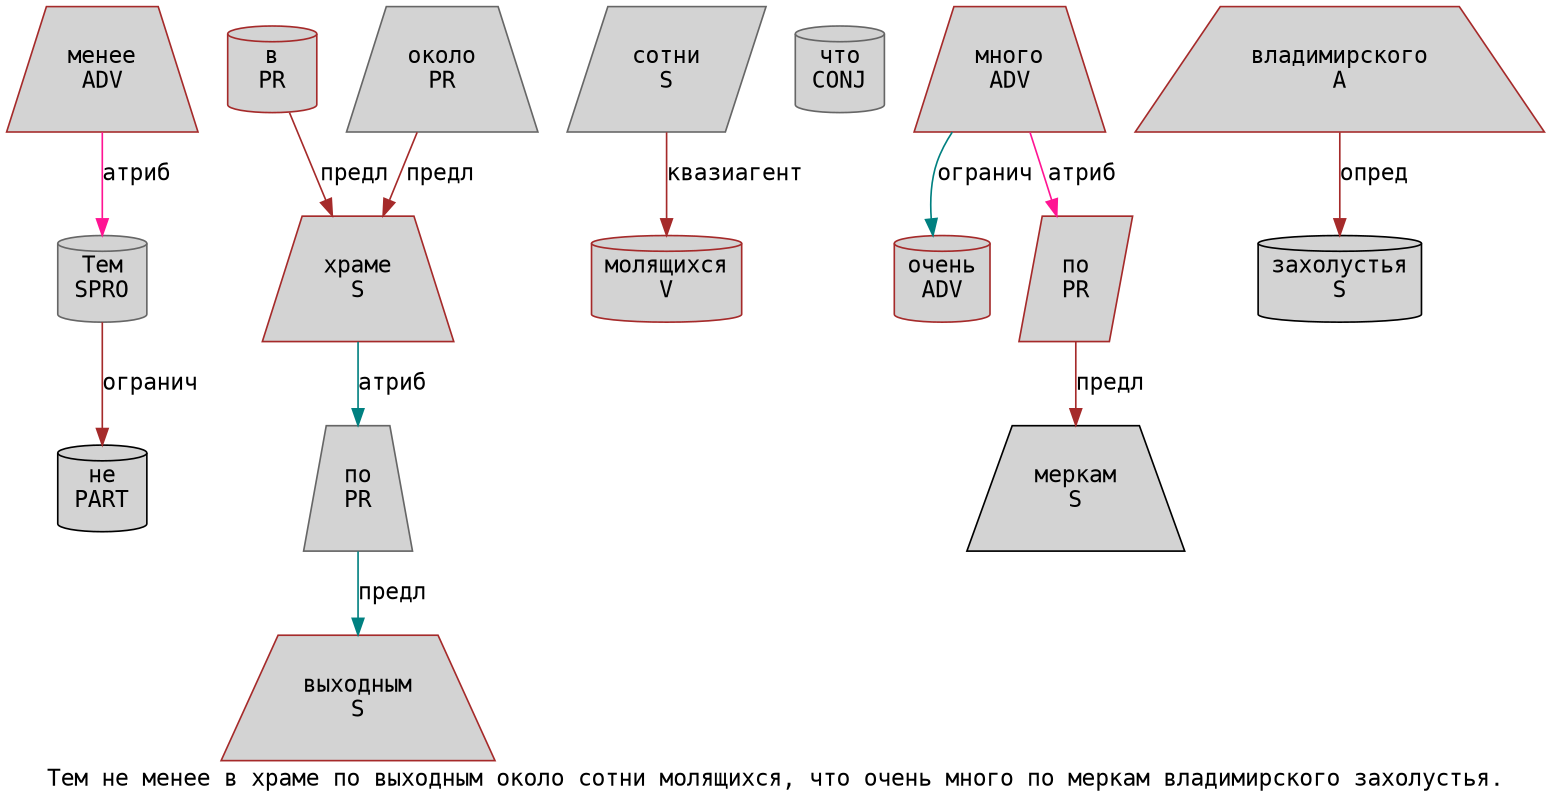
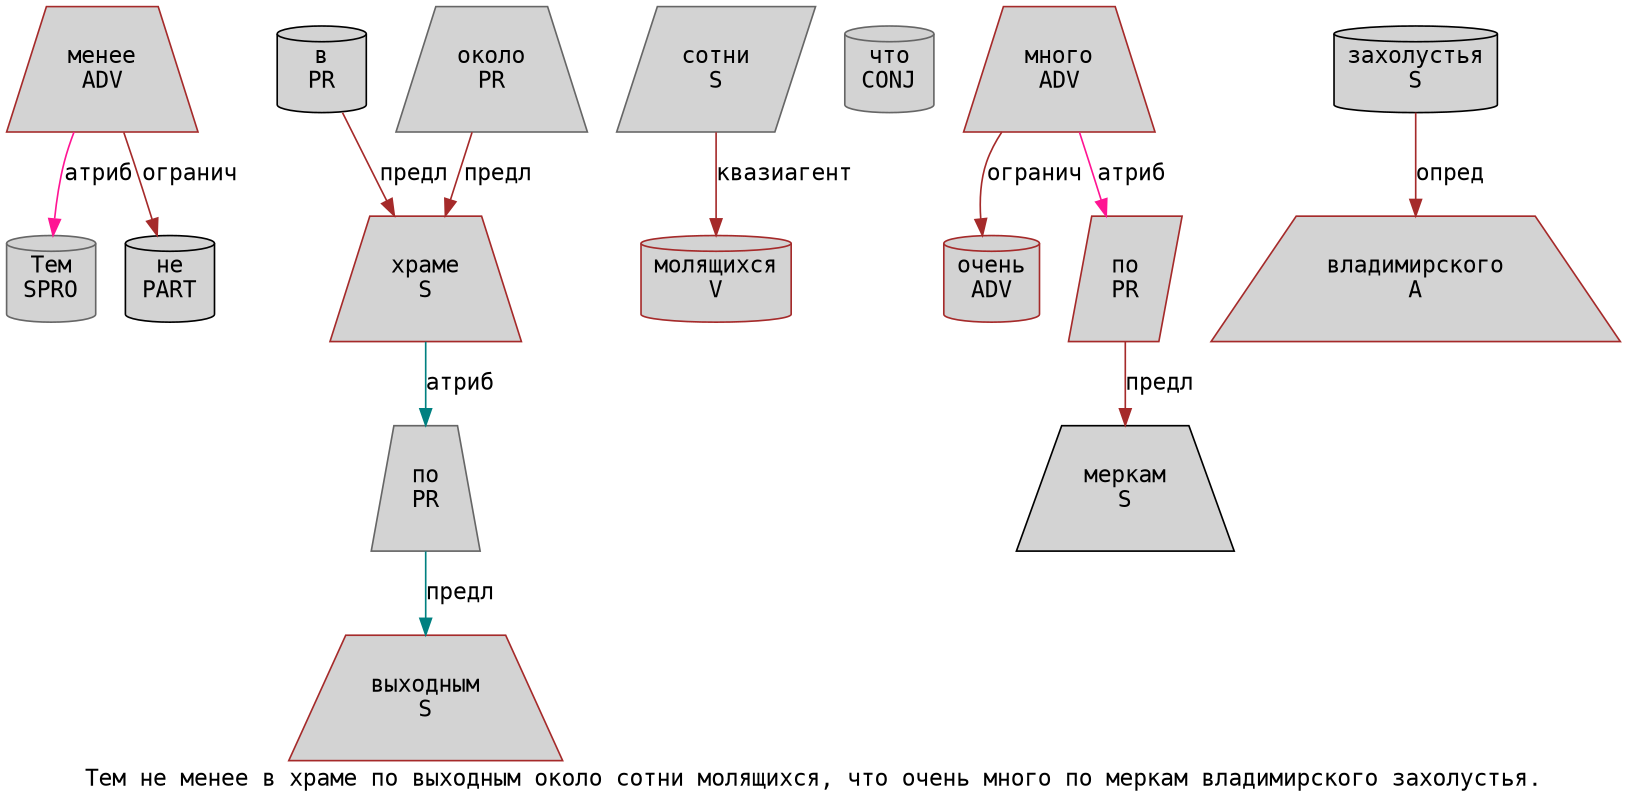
node "в PR": color brown -> black
edge "много ADV" -> "очень ADV": color teal -> brown
edge "владимирского A" -> "захолустья S": reversed
edge "Тем SPRO" -> "не PART": now "менее ADV" -> "не PART"
